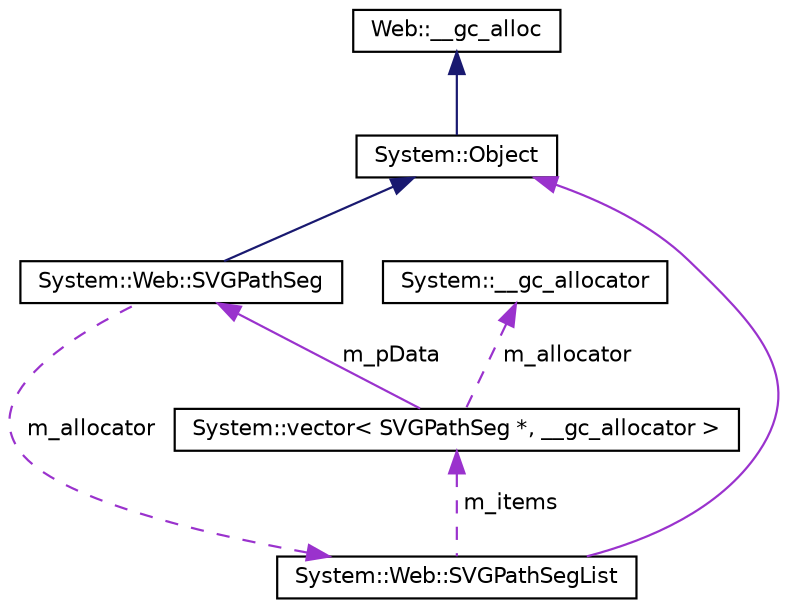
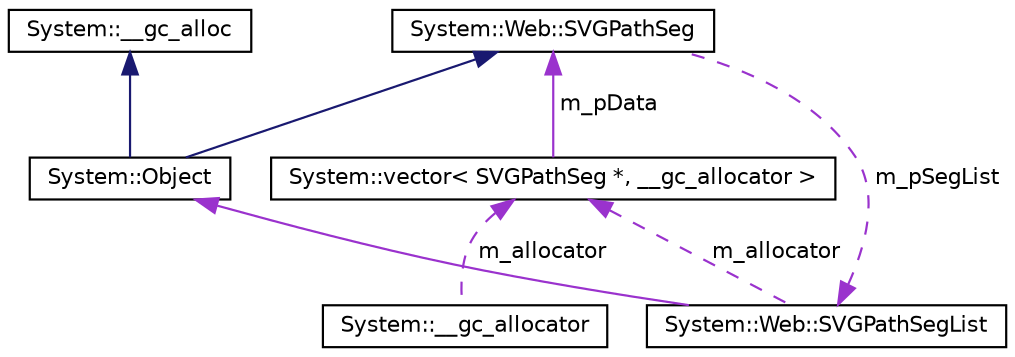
node "Web::__gc_alloc": label "Web::__gc_alloc" -> "System::__gc_alloc"
edge "System::Web::SVGPathSeg" -> "System::Object": reversed
edge "System::vector< SVGPathSeg *, __gc_allocator >" -> "System::__gc_allocator": reversed
edge "System::Web::SVGPathSeg" -> "System::Web::SVGPathSegList": label " m_allocator" -> " m_pSegList"
edge "System::Web::SVGPathSegList" -> "System::vector< SVGPathSeg *, __gc_allocator >": label " m_items" -> " m_allocator"
